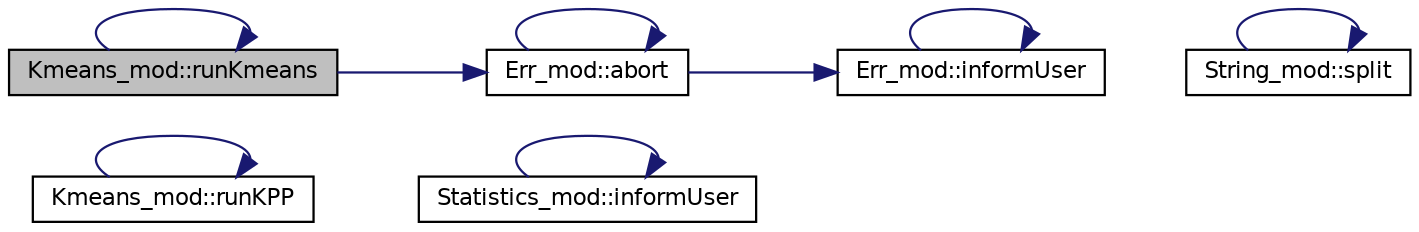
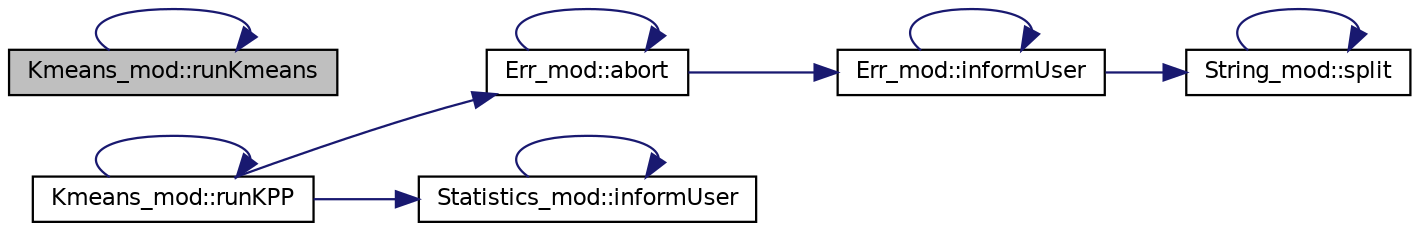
edge "Kmeans_mod::runKmeans" -> "Err_mod::abort": now "Kmeans_mod::runKPP" -> "Err_mod::abort"
edge "Err_mod::informUser" -> "String_mod::split": added
edge "Kmeans_mod::runKPP" -> "Statistics_mod::informUser": added
